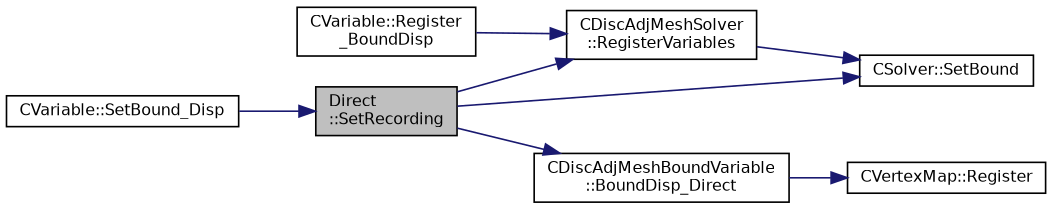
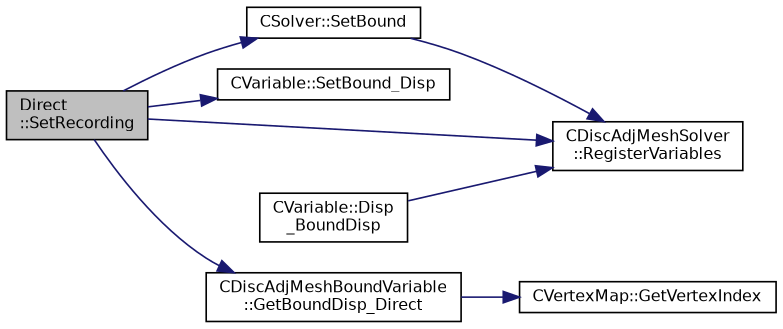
node "CVariable::Register _BoundDisp": label "CVariable::Register _BoundDisp" -> "CVariable::Disp _BoundDisp"
edge "CDiscAdjMeshSolver ::RegisterVariables" -> "CSolver::SetBound": reversed
edge "CVariable::SetBound_Disp" -> "Direct ::SetRecording": reversed
node "CDiscAdjMeshBoundVariable ::BoundDisp_Direct": label "CDiscAdjMeshBoundVariable ::BoundDisp_Direct" -> "CDiscAdjMeshBoundVariable ::GetBoundDisp_Direct"
node "CVertexMap::Register": label "CVertexMap::Register" -> "CVertexMap::GetVertexIndex"
